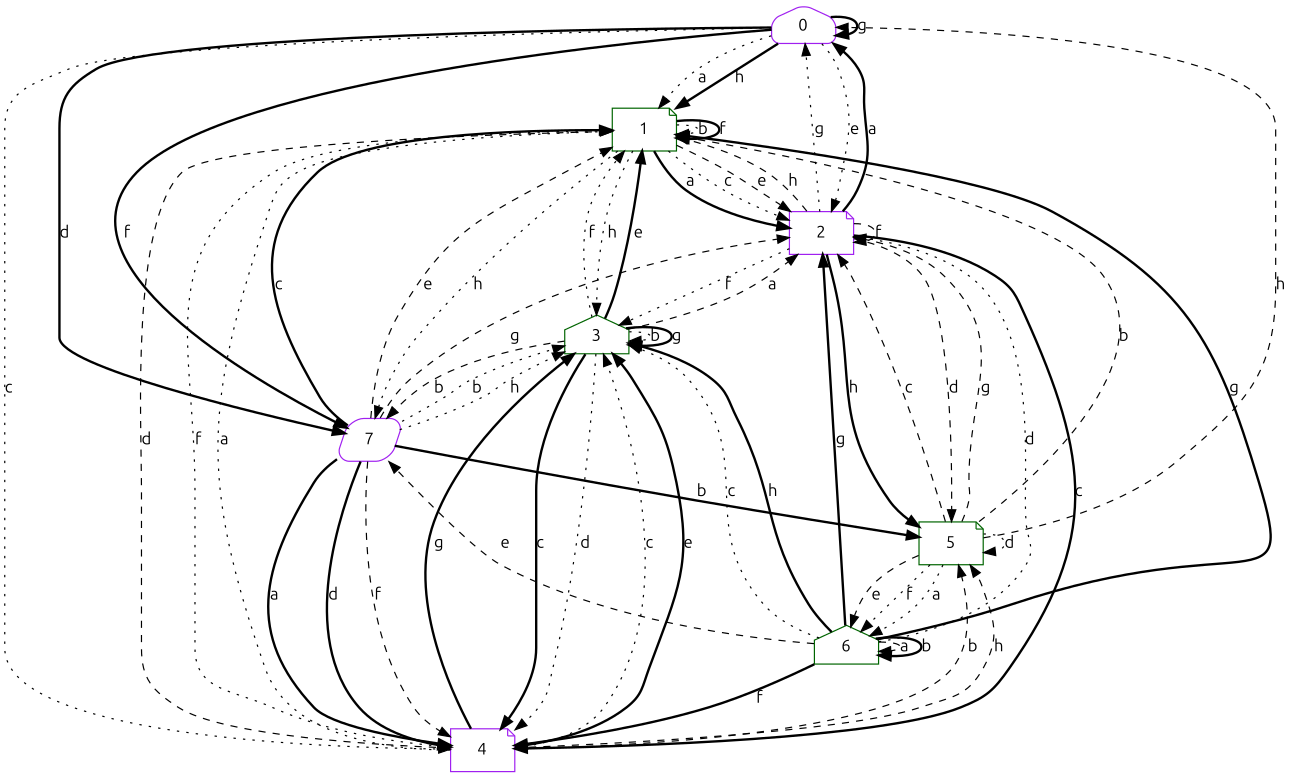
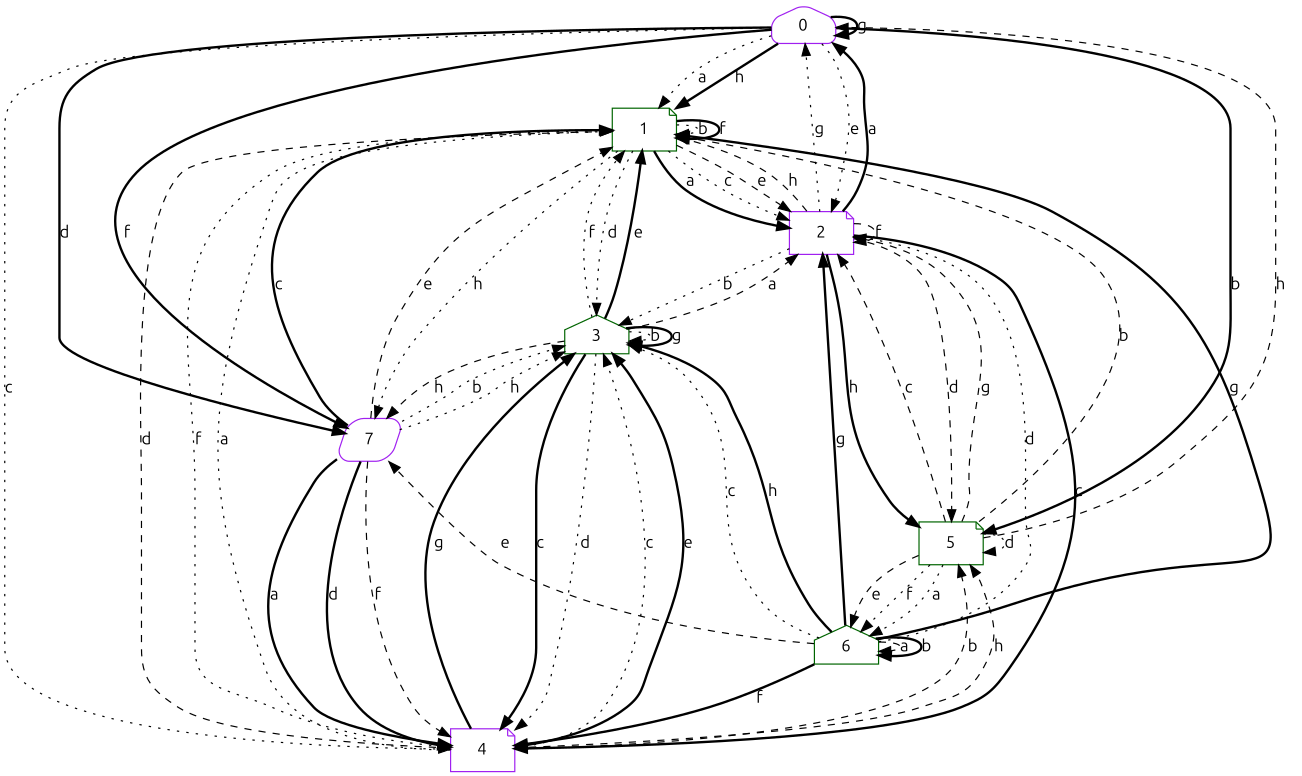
edge "1" -> "3": label "h" -> "d"
edge "2" -> "3": label "f" -> "b"
edge "7" -> "2": removed, label "g"
edge "3" -> "7": label "b" -> "h"
edge "7" -> "5": now "0" -> "5"
